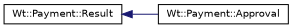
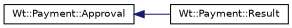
edge "Wt::Payment::Approval" -> "Wt::Payment::Result": reversed
